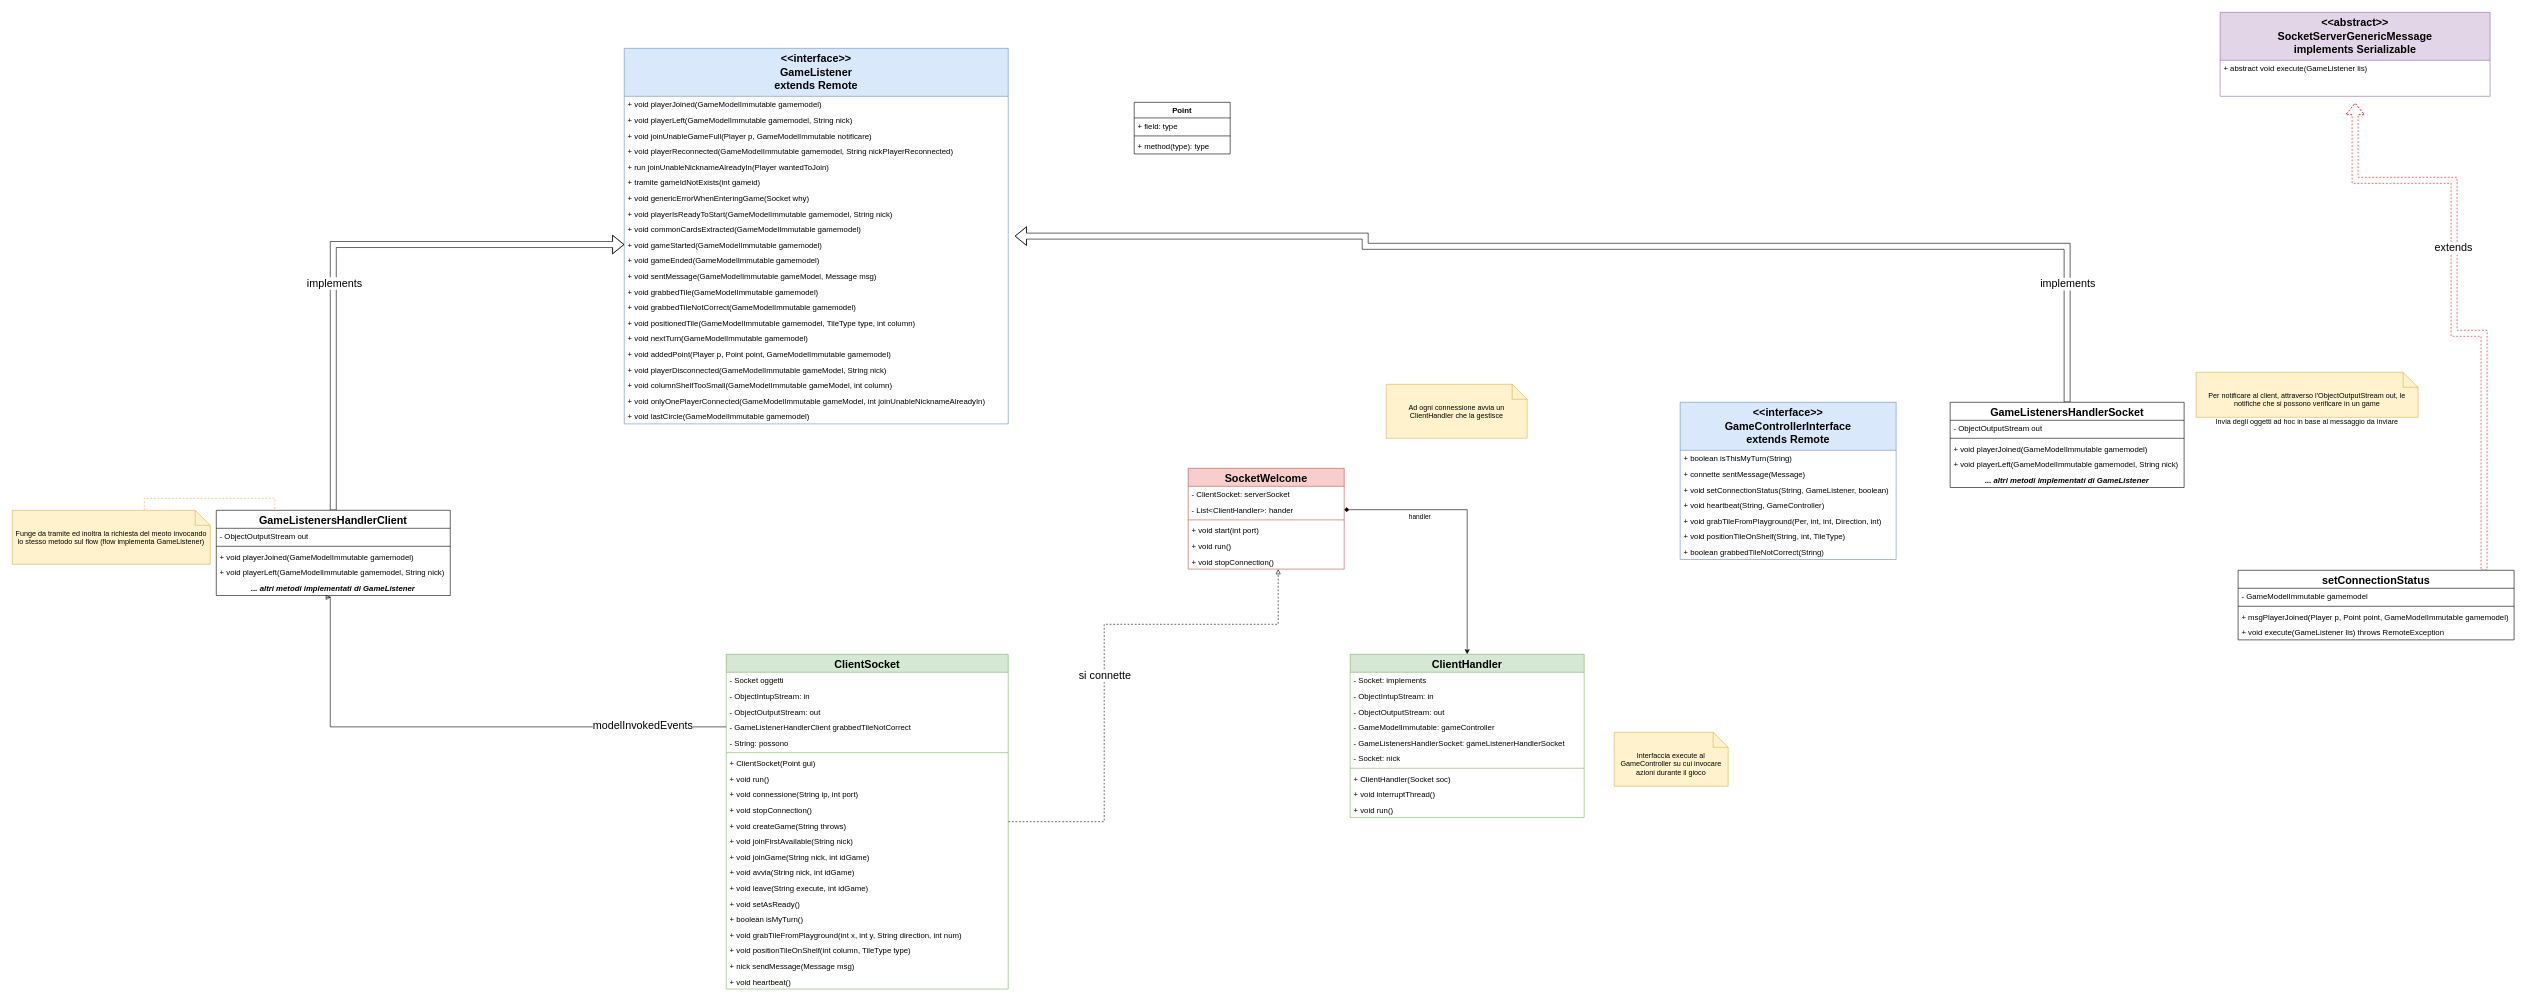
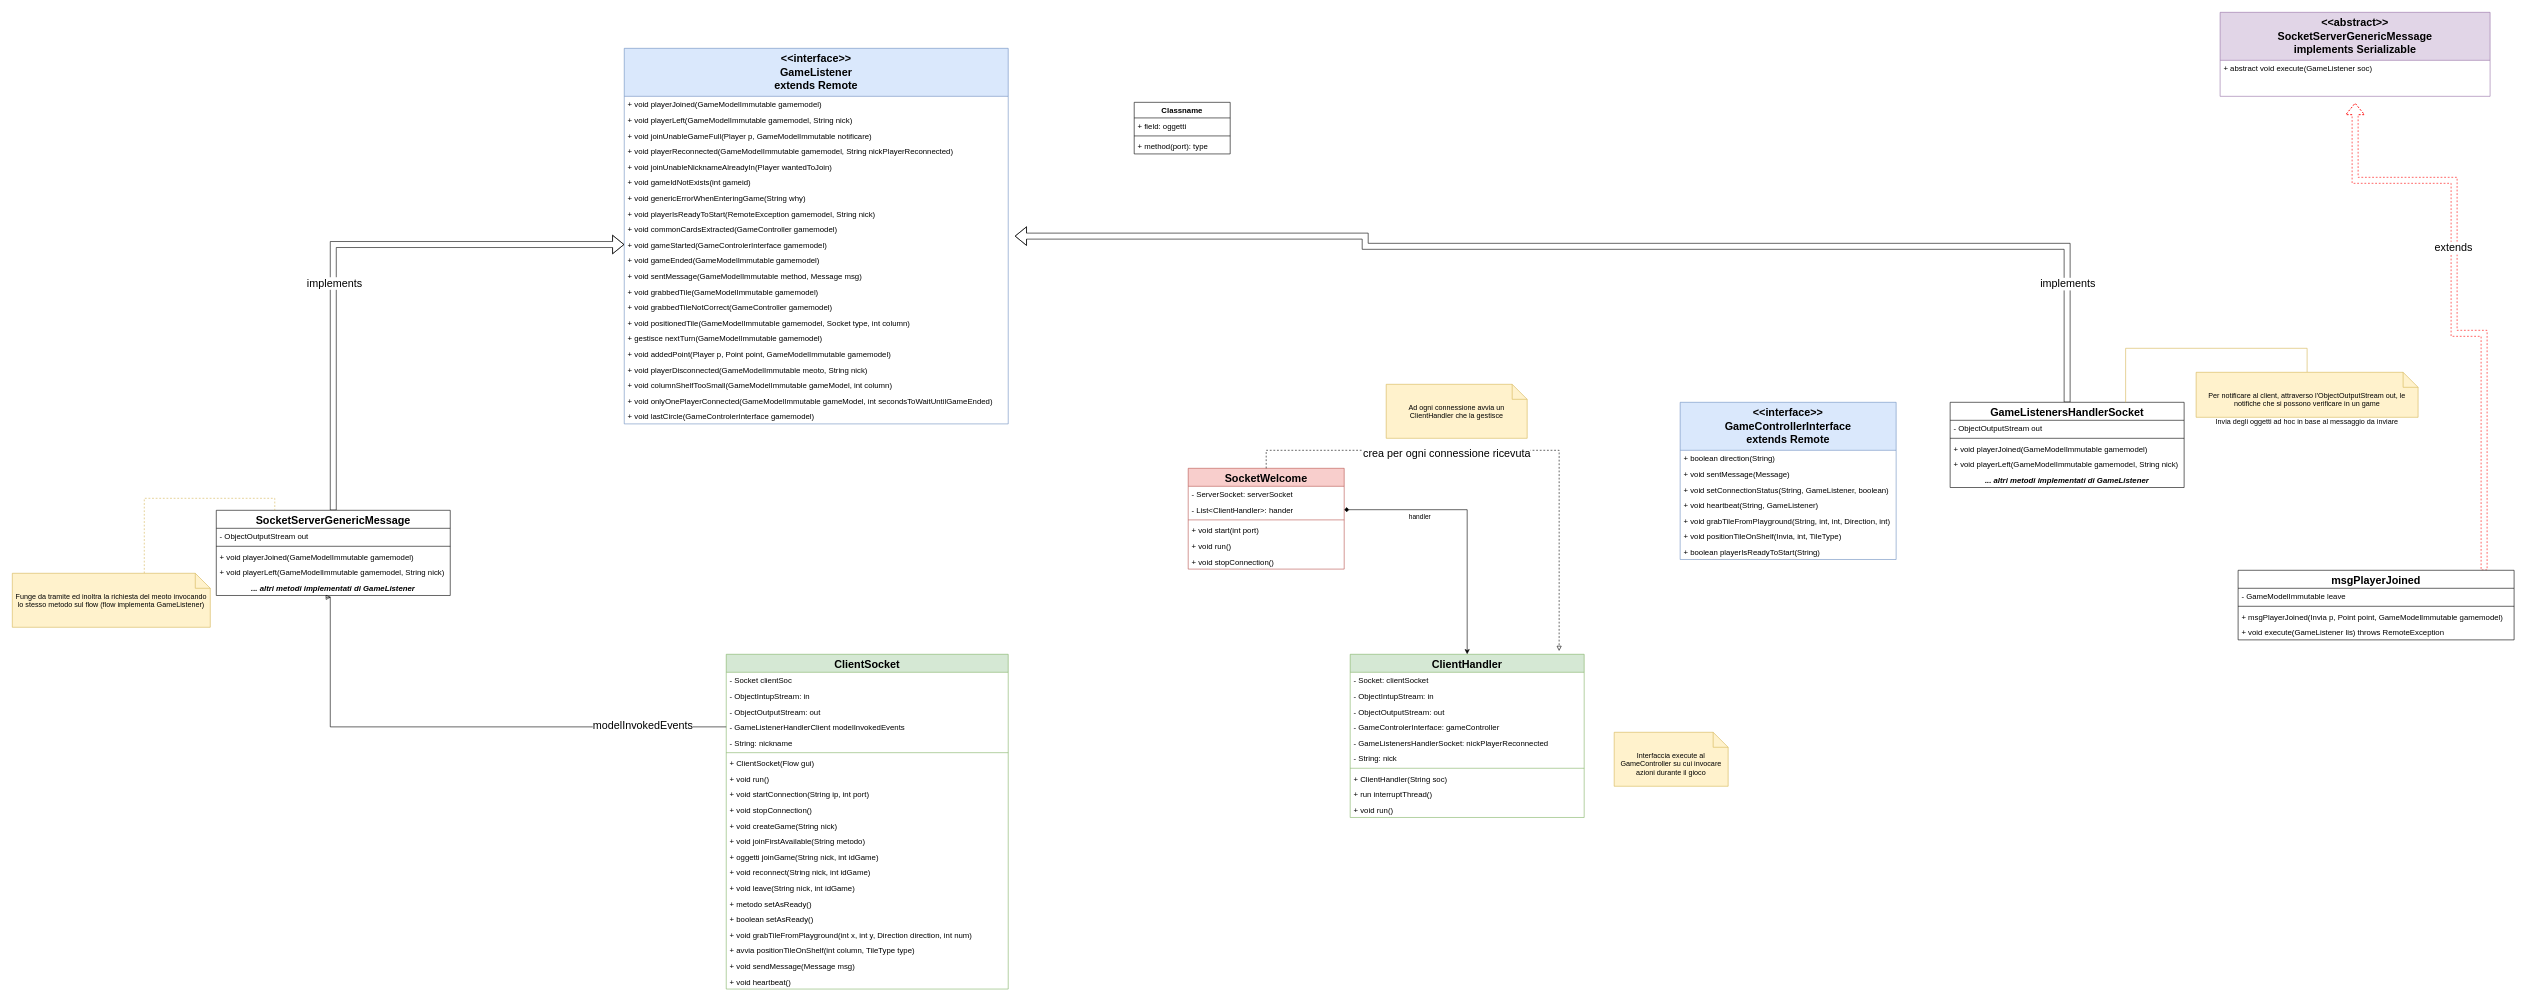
node "+ abstract void execute(GameListener lis)": label "+ abstract void execute(GameListener lis)" -> "+ abstract void execute(GameListener soc)"
node "Point": label "Point" -> "Classname"
node "+ field: type": label "+ field: type" -> "+ field: oggetti"
node "+ method(type): type": label "+ method(type): type" -> "+ method(port): type"
node "+ run joinUnableNicknameAlreadyIn(Player wantedToJoin)": label "+ run joinUnableNicknameAlreadyIn(Player wantedToJoin)" -> "+ void joinUnableNicknameAlreadyIn(Player wantedToJoin)"
node "+ tramite gameIdNotExists(int gameid)": label "+ tramite gameIdNotExists(int gameid)" -> "+ void gameIdNotExists(int gameid)"
node "+ void genericErrorWhenEnteringGame(Socket why)": label "+ void genericErrorWhenEnteringGame(Socket why)" -> "+ void genericErrorWhenEnteringGame(String why)"
node "+ void playerIsReadyToStart(GameModelImmutable gamemodel, String nick)": label "+ void playerIsReadyToStart(GameModelImmutable gamemodel, String nick)" -> "+ void playerIsReadyToStart(RemoteException gamemodel, String nick)"
node "+ void commonCardsExtracted(GameModelImmutable gamemodel)": label "+ void commonCardsExtracted(GameModelImmutable gamemodel)" -> "+ void commonCardsExtracted(GameController gamemodel)"
node "+ void gameStarted(GameModelImmutable gamemodel)": label "+ void gameStarted(GameModelImmutable gamemodel)" -> "+ void gameStarted(GameControlerInterface gamemodel)"
node "+ void sentMessage(GameModelImmutable gameModel, Message msg)": label "+ void sentMessage(GameModelImmutable gameModel, Message msg)" -> "+ void sentMessage(GameModelImmutable method, Message msg)"
node "+ void grabbedTileNotCorrect(GameModelImmutable gamemodel)": label "+ void grabbedTileNotCorrect(GameModelImmutable gamemodel)" -> "+ void grabbedTileNotCorrect(GameController gamemodel)"
node "+ void positionedTile(GameModelImmutable gamemodel, TileType type, int column)": label "+ void positionedTile(GameModelImmutable gamemodel, TileType type, int column)" -> "+ void positionedTile(GameModelImmutable gamemodel, Socket type, int column)"
node "+ void nextTurn(GameModelImmutable gamemodel)": label "+ void nextTurn(GameModelImmutable gamemodel)" -> "+ gestisce nextTurn(GameModelImmutable gamemodel)"
edge "Per notificare al client, attraverso l'ObjectOutputStream out, le notifiche che si possono verificare in un game Invia degli oggetti ad hoc in base al messaggio da inviare" -- "GameListenersHandlerSocket": added
node "+ void playerDisconnected(GameModelImmutable gameModel, String nick)": label "+ void playerDisconnected(GameModelImmutable gameModel, String nick)" -> "+ void playerDisconnected(GameModelImmutable meoto, String nick)"
node "+ void onlyOnePlayerConnected(GameModelImmutable gameModel, int joinUnableNicknameAlreadyIn)": label "+ void onlyOnePlayerConnected(GameModelImmutable gameModel, int joinUnableNicknameAlreadyIn)" -> "+ void onlyOnePlayerConnected(GameModelImmutable gameModel, int secondsToWaitUntilGameEnded)"
node "+ void lastCircle(GameModelImmutable gamemodel)": label "+ void lastCircle(GameModelImmutable gamemodel)" -> "+ void lastCircle(GameControlerInterface gamemodel)"
edge "SocketWelcome" -> "ClientHandler": added, label "crea per ogni connessione ricevuta"
node "+ boolean isThisMyTurn(String)": label "+ boolean isThisMyTurn(String)" -> "+ boolean direction(String)"
node "+ connette sentMessage(Message)": label "+ connette sentMessage(Message)" -> "+ void sentMessage(Message)"
node "- ClientSocket: serverSocket": label "- ClientSocket: serverSocket" -> "- ServerSocket: serverSocket"
node "+ void heartbeat(String, GameController)": label "+ void heartbeat(String, GameController)" -> "+ void heartbeat(String, GameListener)"
node "GameListenersHandlerClient": label "GameListenersHandlerClient" -> "SocketServerGenericMessage"
node "+ void grabTileFromPlayground(Per, int, int, Direction, int)": label "+ void grabTileFromPlayground(Per, int, int, Direction, int)" -> "+ void grabTileFromPlayground(String, int, int, Direction, int)"
node "Funge da tramite ed inoltra la richiesta del meoto invocando lo stesso metodo sul flow (flow implementa GameListener)": moved (111, 537) -> (111, 600)
node "+ void positionTileOnShelf(String, int, TileType)": label "+ void positionTileOnShelf(String, int, TileType)" -> "+ void positionTileOnShelf(Invia, int, TileType)"
node "+ boolean grabbedTileNotCorrect(String)": label "+ boolean grabbedTileNotCorrect(String)" -> "+ boolean playerIsReadyToStart(String)"
node "setConnectionStatus": label "setConnectionStatus" -> "msgPlayerJoined"
node "- GameModelImmutable gamemodel": label "- GameModelImmutable gamemodel" -> "- GameModelImmutable leave"
node "+ msgPlayerJoined(Player p, Point point, GameModelImmutable gamemodel)": label "+ msgPlayerJoined(Player p, Point point, GameModelImmutable gamemodel)" -> "+ msgPlayerJoined(Invia p, Point point, GameModelImmutable gamemodel)"
edge "ClientSocket" -> "SocketWelcome": removed, label "si connette"
node "- Socket oggetti": label "- Socket oggetti" -> "- Socket clientSoc"
node "- Socket: implements": label "- Socket: implements" -> "- Socket: clientSocket"
node "- GameListenerHandlerClient grabbedTileNotCorrect": label "- GameListenerHandlerClient grabbedTileNotCorrect" -> "- GameListenerHandlerClient modelInvokedEvents"
node "- GameModelImmutable: gameController": label "- GameModelImmutable: gameController" -> "- GameControlerInterface: gameController"
node "- String: possono": label "- String: possono" -> "- String: nickname"
node "- GameListenersHandlerSocket: gameListenerHandlerSocket": label "- GameListenersHandlerSocket: gameListenerHandlerSocket" -> "- GameListenersHandlerSocket: nickPlayerReconnected"
node "- Socket: nick": label "- Socket: nick" -> "- String: nick"
node "+ ClientSocket(Point gui)": label "+ ClientSocket(Point gui)" -> "+ ClientSocket(Flow gui)"
node "+ ClientHandler(Socket soc)": label "+ ClientHandler(Socket soc)" -> "+ ClientHandler(String soc)"
node "+ void connessione(String ip, int port)": label "+ void connessione(String ip, int port)" -> "+ void startConnection(String ip, int port)"
node "+ void interruptThread()": label "+ void interruptThread()" -> "+ run interruptThread()"
node "+ void createGame(String throws)": label "+ void createGame(String throws)" -> "+ void createGame(String nick)"
node "+ void joinFirstAvailable(String nick)": label "+ void joinFirstAvailable(String nick)" -> "+ void joinFirstAvailable(String metodo)"
node "+ void joinGame(String nick, int idGame)": label "+ void joinGame(String nick, int idGame)" -> "+ oggetti joinGame(String nick, int idGame)"
node "+ void avvia(String nick, int idGame)": label "+ void avvia(String nick, int idGame)" -> "+ void reconnect(String nick, int idGame)"
node "+ void leave(String execute, int idGame)": label "+ void leave(String execute, int idGame)" -> "+ void leave(String nick, int idGame)"
node "+ void setAsReady()": label "+ void setAsReady()" -> "+ metodo setAsReady()"
node "+ boolean isMyTurn()": label "+ boolean isMyTurn()" -> "+ boolean setAsReady()"
node "+ void grabTileFromPlayground(int x, int y, String direction, int num)": label "+ void grabTileFromPlayground(int x, int y, String direction, int num)" -> "+ void grabTileFromPlayground(int x, int y, Direction direction, int num)"
node "+ void positionTileOnShelf(int column, TileType type)": label "+ void positionTileOnShelf(int column, TileType type)" -> "+ avvia positionTileOnShelf(int column, TileType type)"
node "+ nick sendMessage(Message msg)": label "+ nick sendMessage(Message msg)" -> "+ void sendMessage(Message msg)"
